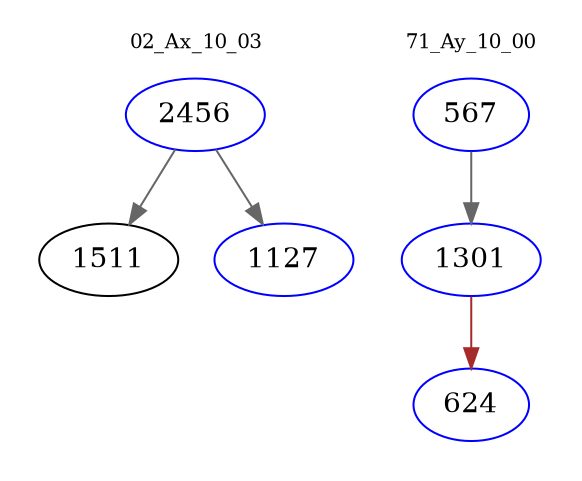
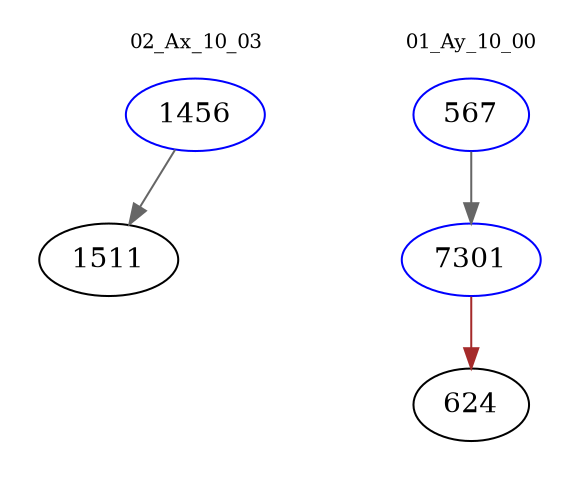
cluster "71_Ay_10_00": label "71_Ay_10_00" -> "01_Ay_10_00"
node "2456": label "2456" -> "1456"
node "1127": removed
node "1301": label "1301" -> "7301"
node "624": color blue -> black
